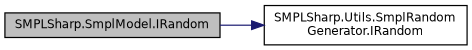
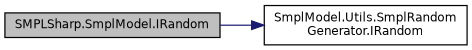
node "SMPLSharp.Utils.SmplRandom Generator.IRandom": label "SMPLSharp.Utils.SmplRandom Generator.IRandom" -> "SmplModel.Utils.SmplRandom Generator.IRandom"
